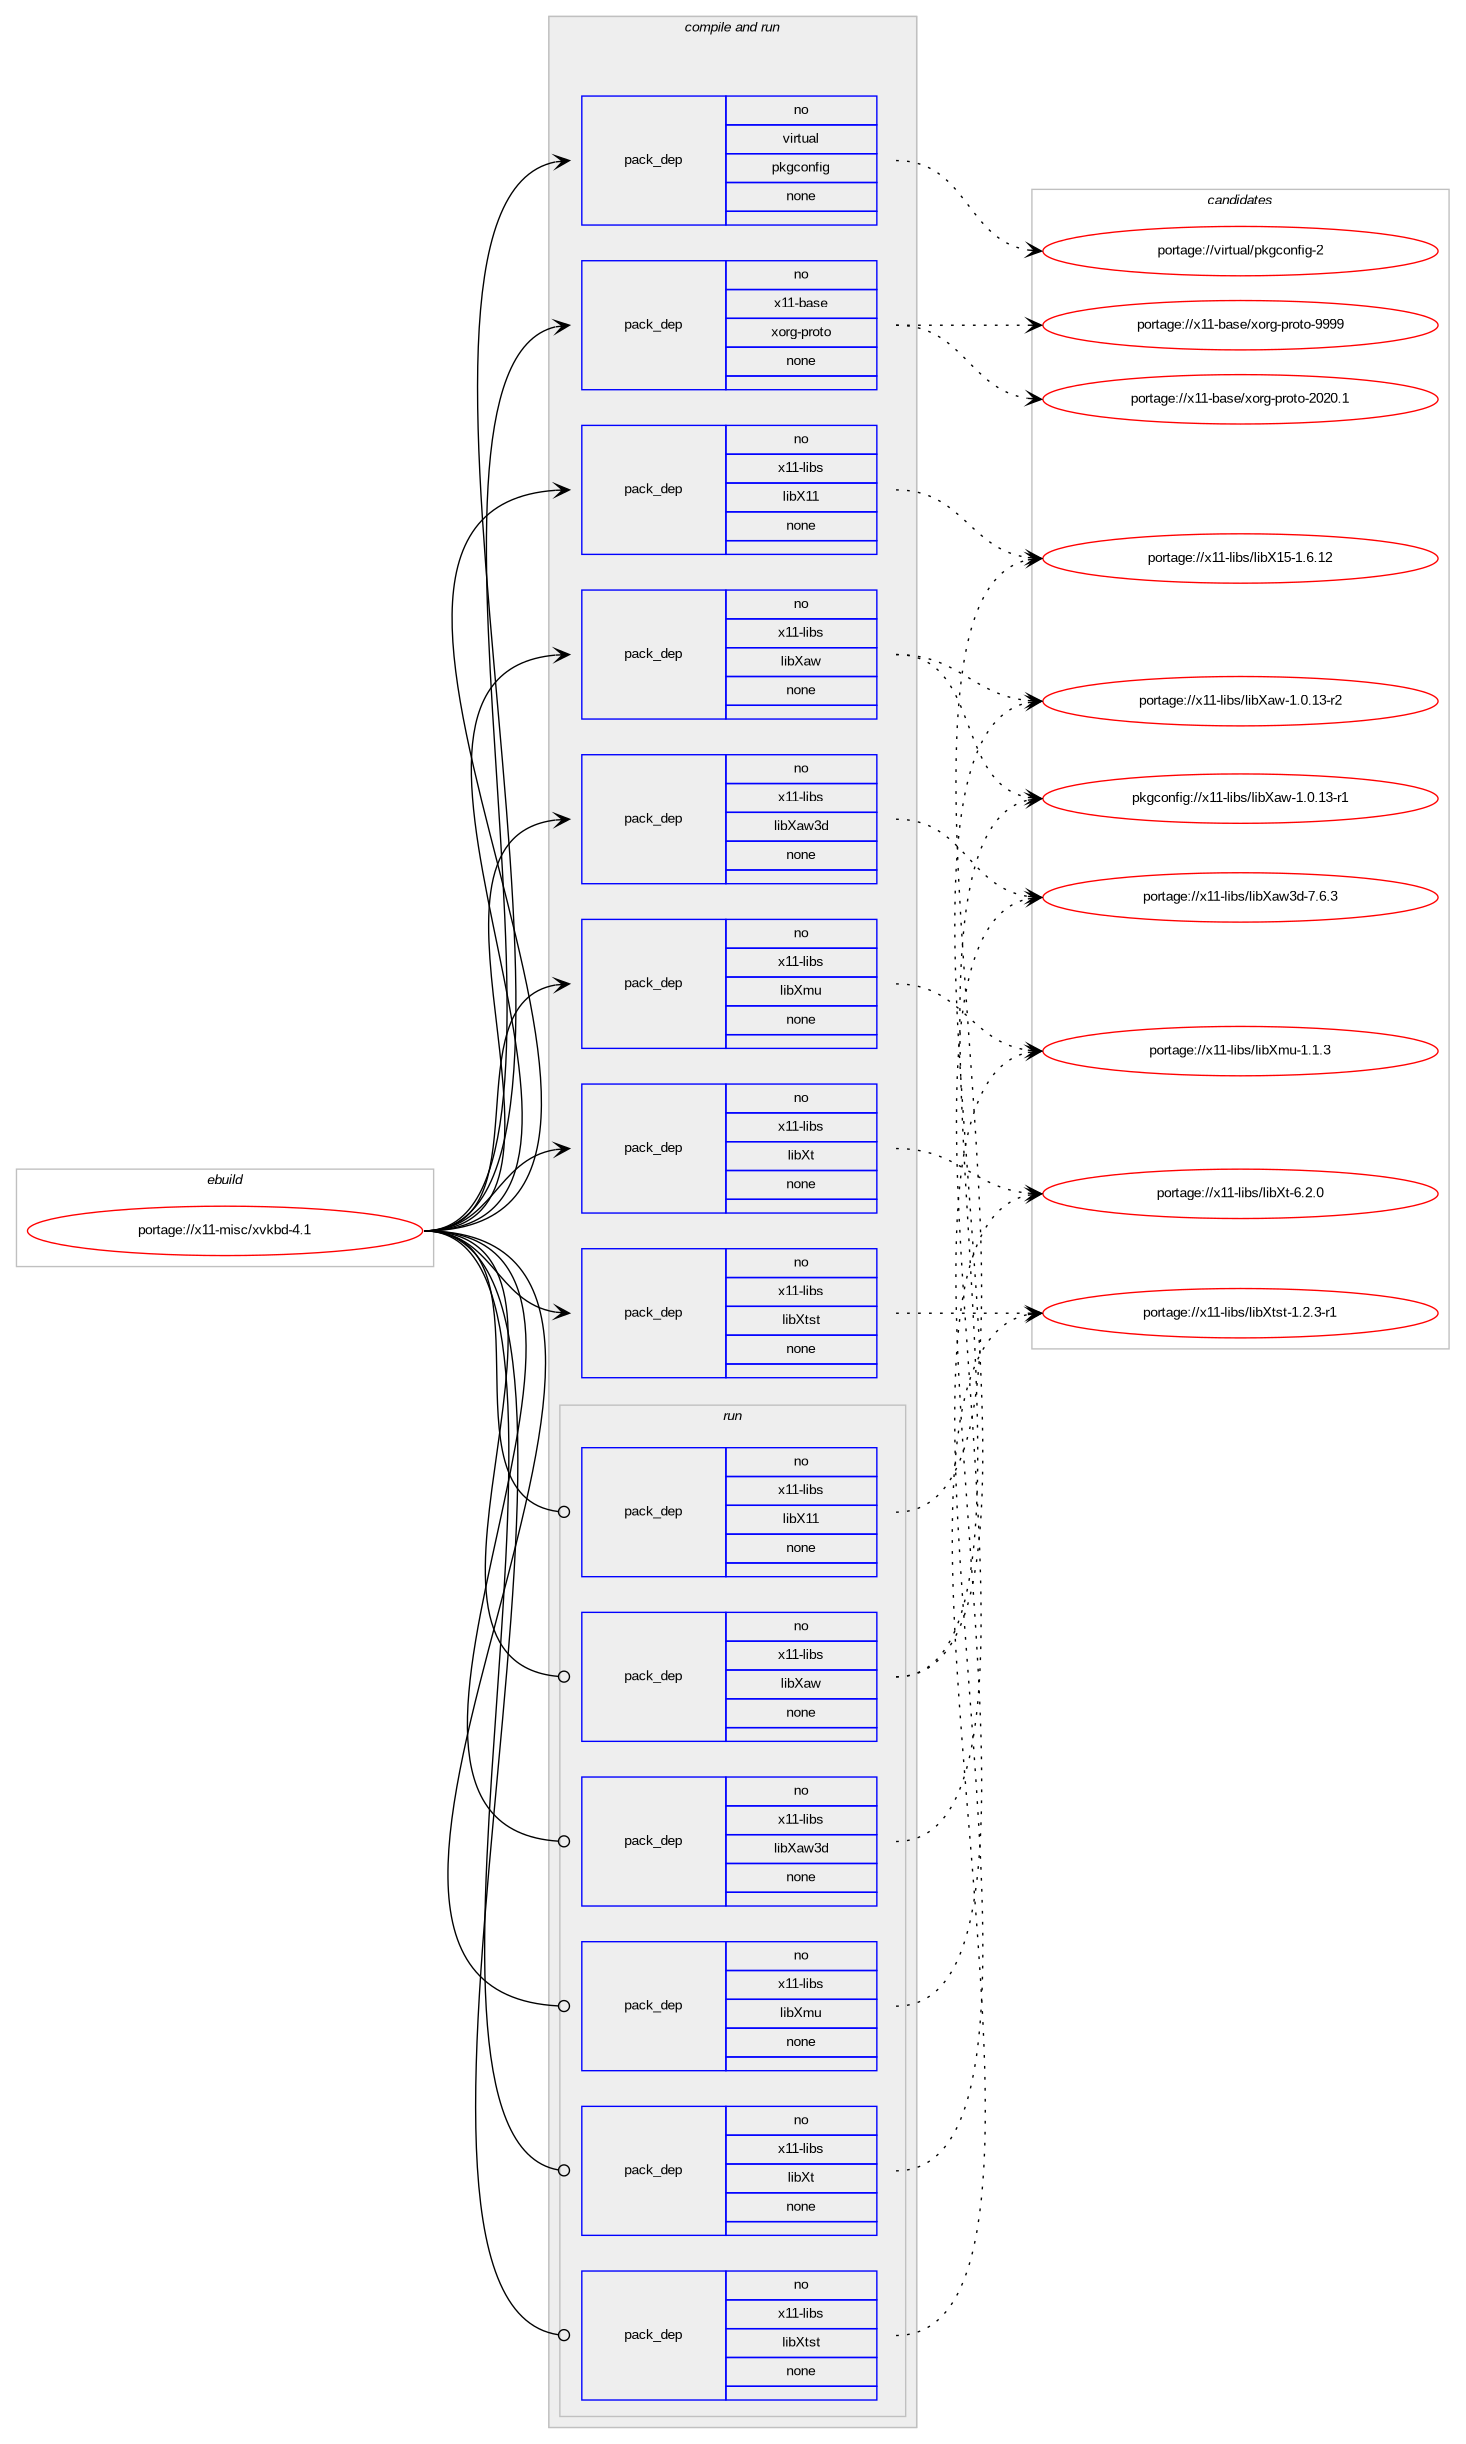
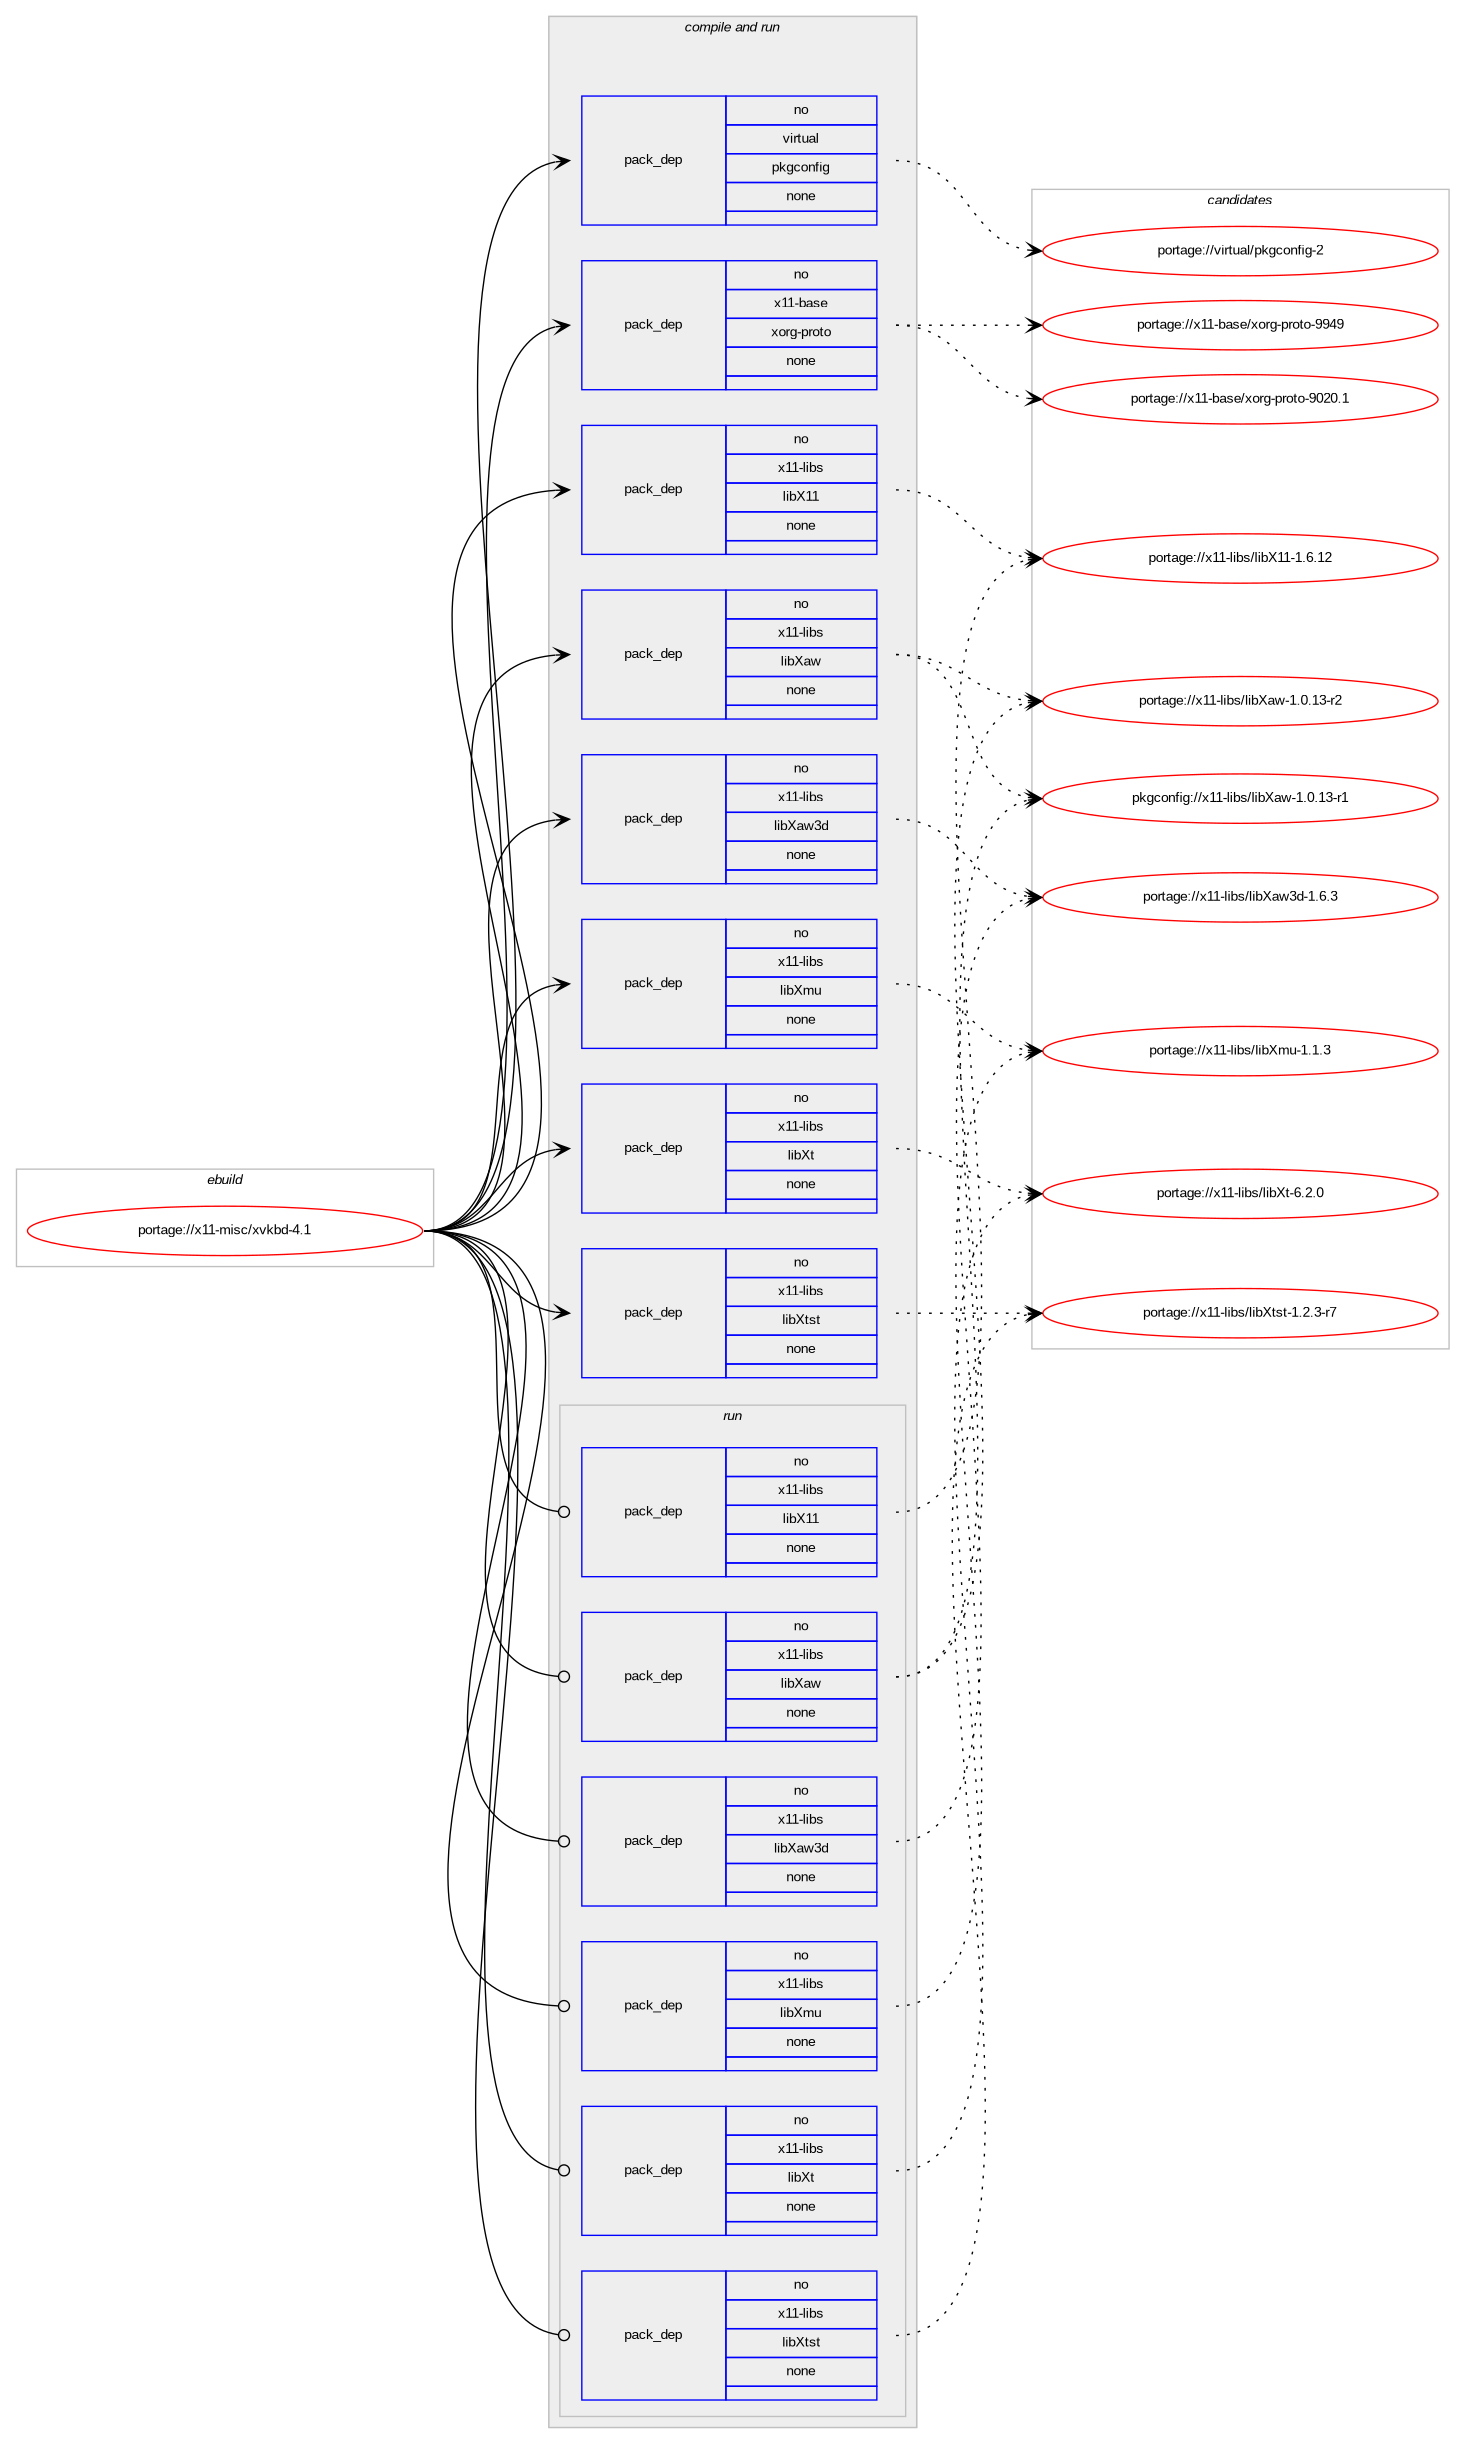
node "portage://x11-base/xorg-proto-9999": label "portage://x11-base/xorg-proto-9999" -> "portage://x11-base/xorg-proto-9949"
node "portage://x11-base/xorg-proto-2020.1": label "portage://x11-base/xorg-proto-2020.1" -> "portage://x11-base/xorg-proto-9020.1"
node "portage://x11-libs/libX15-1.6.12": label "portage://x11-libs/libX15-1.6.12" -> "portage://x11-libs/libX11-1.6.12"
node "portage://x11-libs/libXaw3d-7.6.3": label "portage://x11-libs/libXaw3d-7.6.3" -> "portage://x11-libs/libXaw3d-1.6.3"
node "portage://x11-libs/libXtst-1.2.3-r1": label "portage://x11-libs/libXtst-1.2.3-r1" -> "portage://x11-libs/libXtst-1.2.3-r7"
